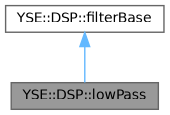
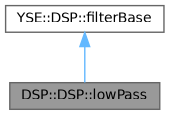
node "YSE::DSP::lowPass": label "YSE::DSP::lowPass" -> "DSP::DSP::lowPass"
